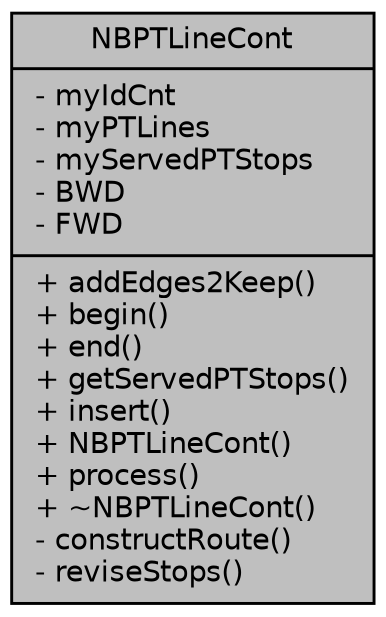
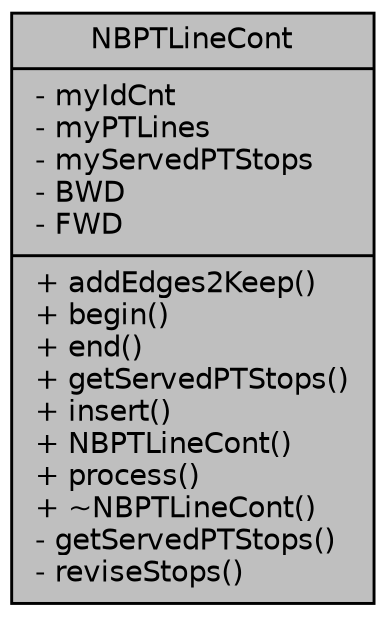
node "NBPTLineCont": text "- constructRoute()" -> "- getServedPTStops()"
